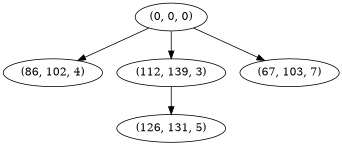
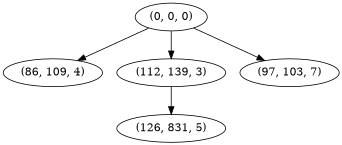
node "(86, 102, 4)": label "(86, 102, 4)" -> "(86, 109, 4)"
node "(67, 103, 7)": label "(67, 103, 7)" -> "(97, 103, 7)"
node "(126, 131, 5)": label "(126, 131, 5)" -> "(126, 831, 5)"
